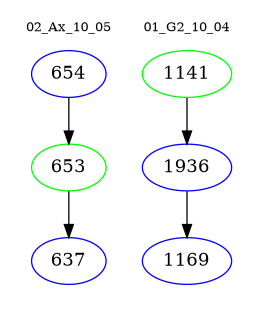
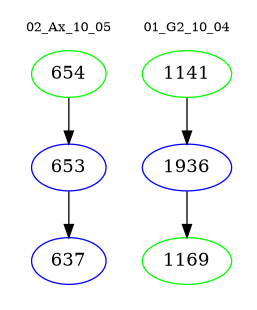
node "654": color blue -> green
node "653": color green -> blue
node "1169": color blue -> green
